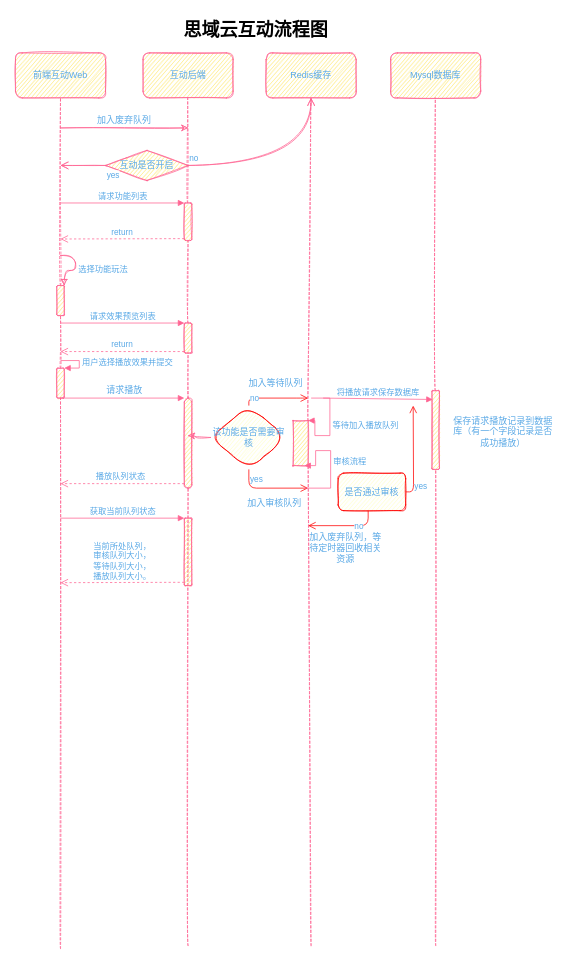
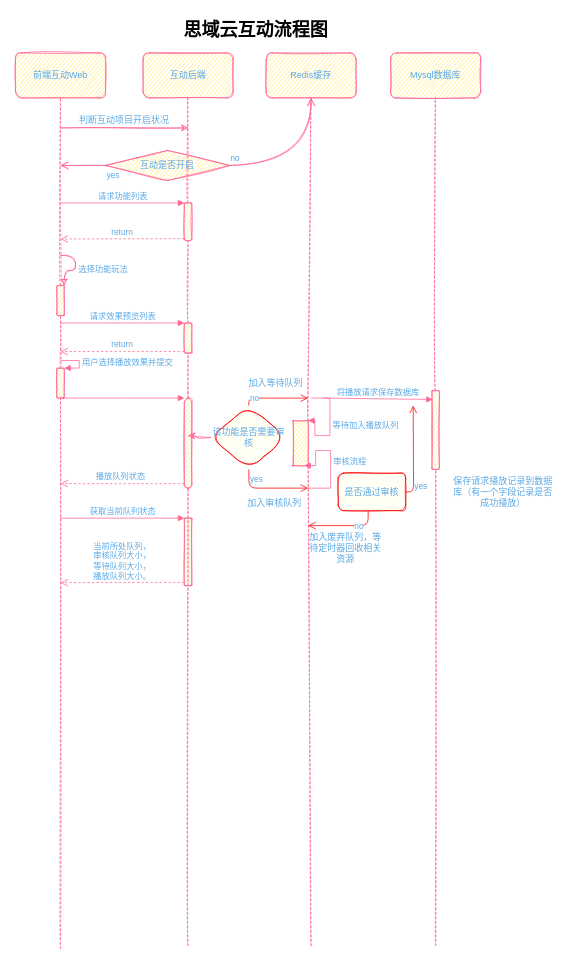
node "加入废弃队列": label "加入废弃队列" -> "判断互动项目开启状况"
node "互动是否开启": size 83x30 -> 124x30
node "请求播放": removed
node "保存请求播放记录到数据库（有一个字段记录是否成功播放）": moved (503, 432) -> (503, 492)
